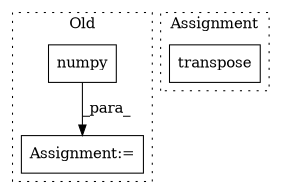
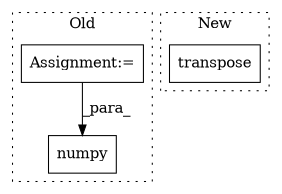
cluster "Assignment": label "Assignment" -> "New"
edge "numpy" -> "Assignment:=": reversed
